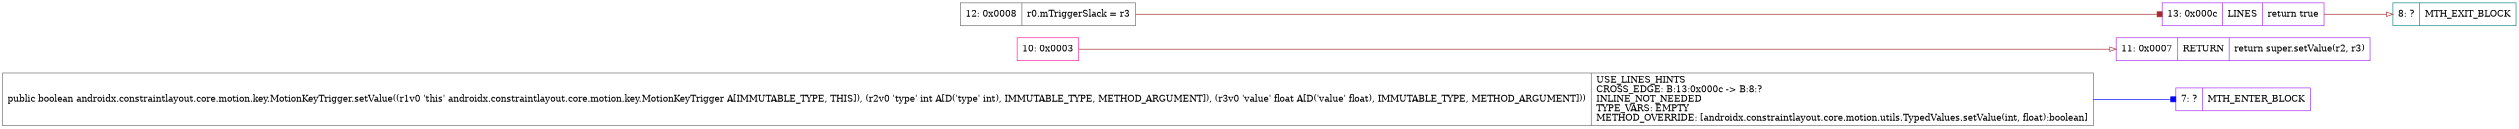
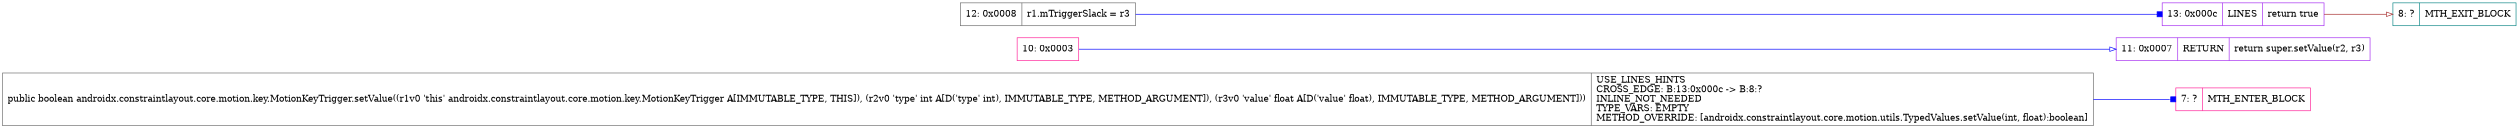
node "12: 0x0008": text "r0.mTriggerSlack = r3" -> "r1.mTriggerSlack = r3"
edge "12: 0x0008" -> "13: 0x000c": color brown -> blue
edge "10: 0x0003" -> "11: 0x0007": color brown -> blue
node "7: ?": color purple -> deeppink
